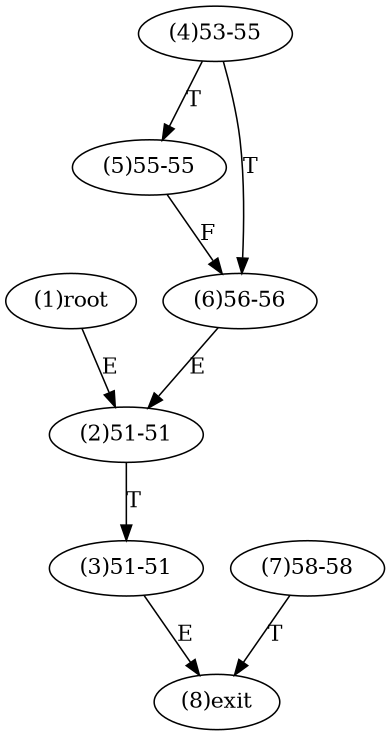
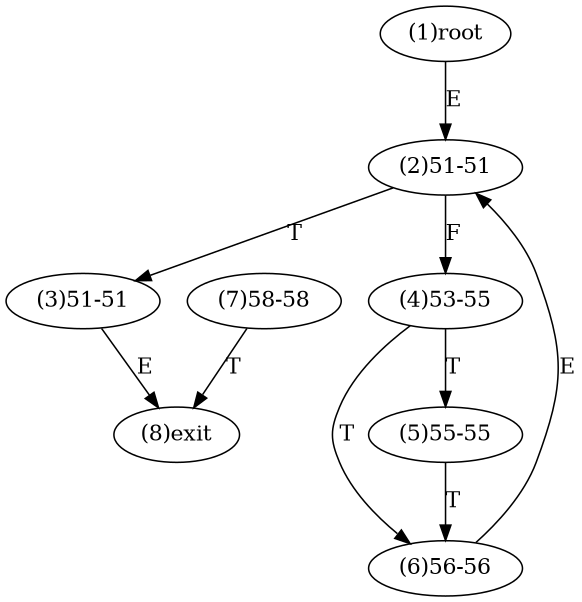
edge "(2)51-51" -> "(4)53-55": added, label "F"
edge "(5)55-55" -> "(6)56-56": label "F" -> "T"
